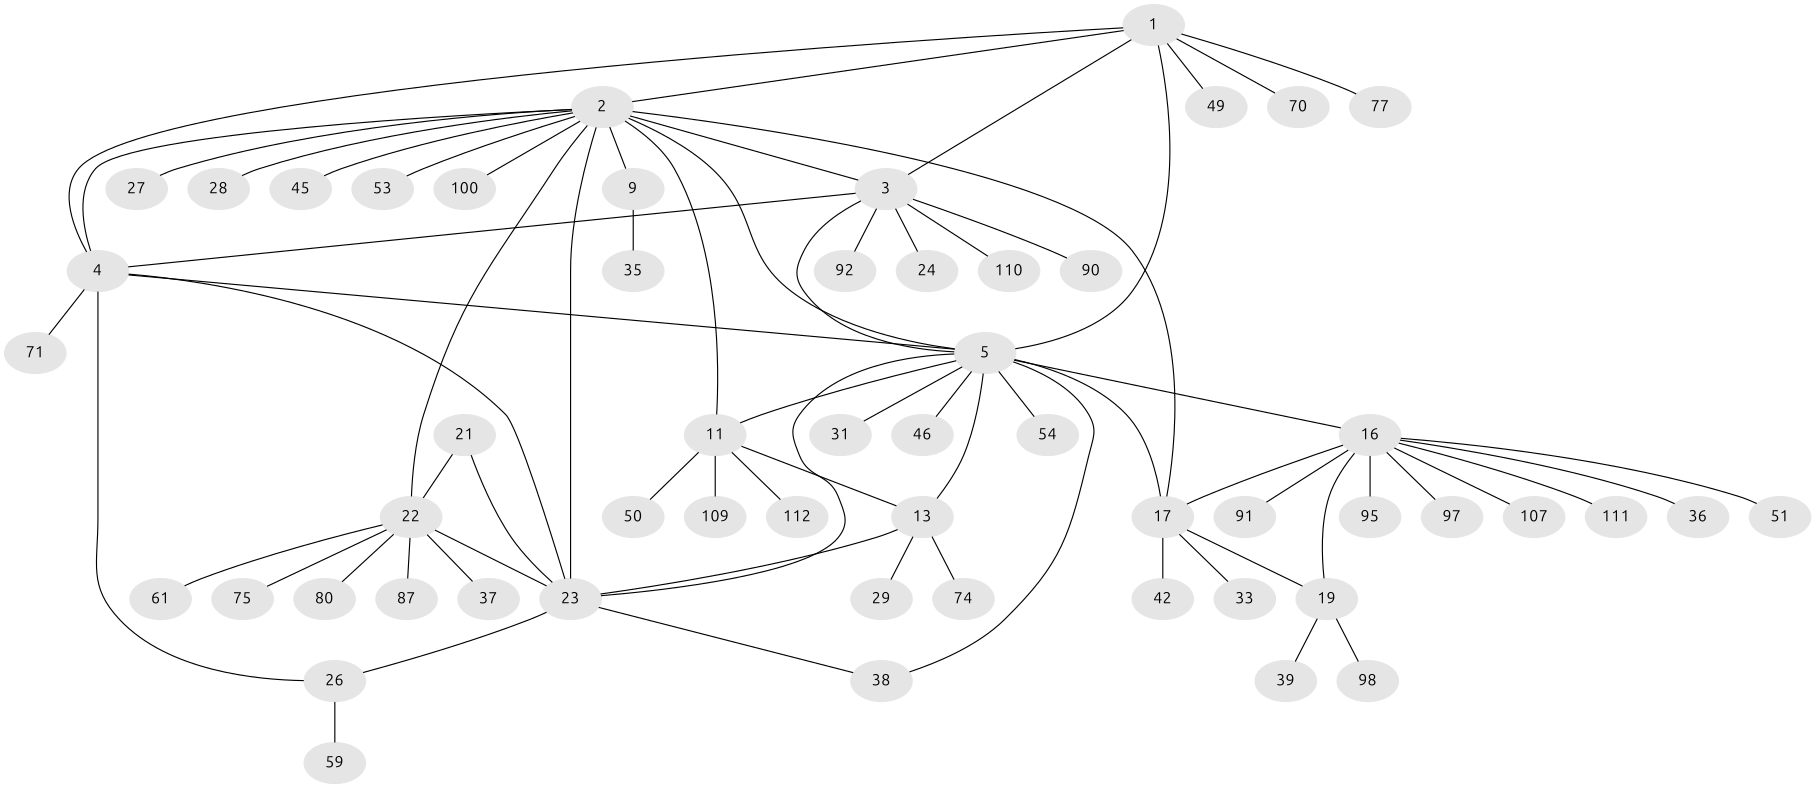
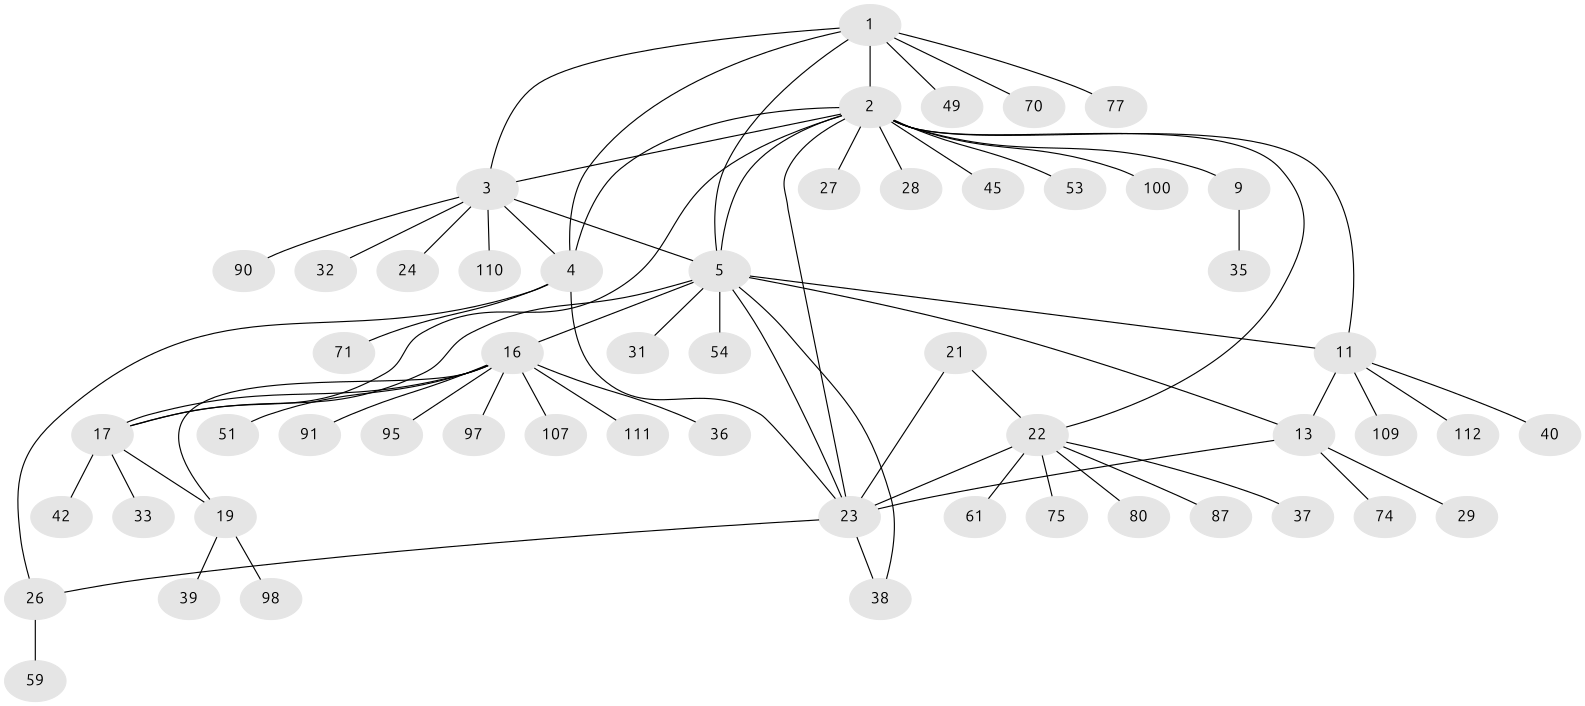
node "92": label "92" -> "32"
edge "4" -- "5": removed
node "46": removed
node "50": label "50" -> "40"
